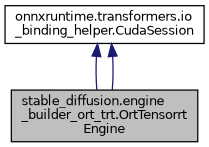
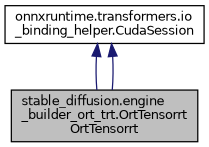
node "stable_diffusion.engine _builder_ort_trt.OrtTensorrt Engine": label "stable_diffusion.engine _builder_ort_trt.OrtTensorrt Engine" -> "stable_diffusion.engine _builder_ort_trt.OrtTensorrt OrtTensorrt"
